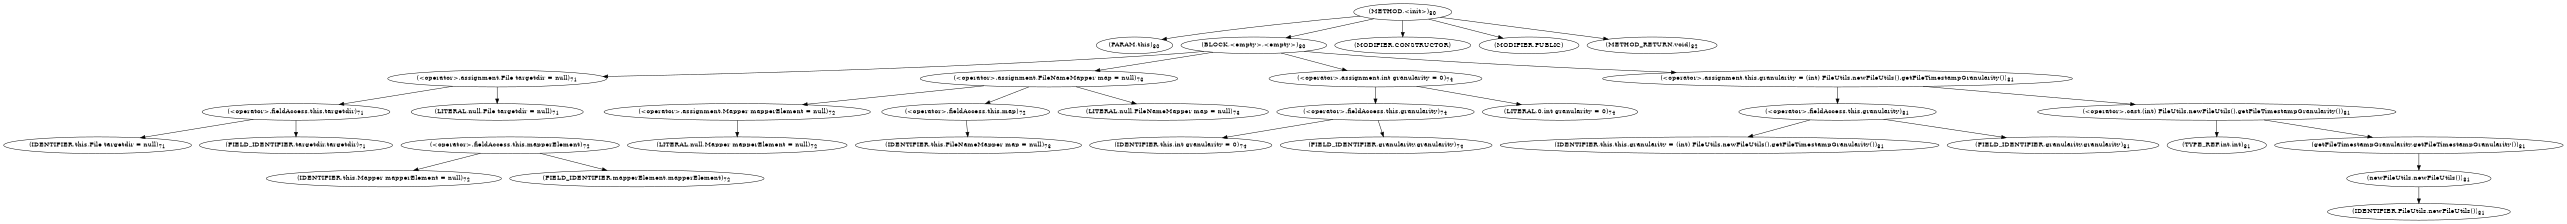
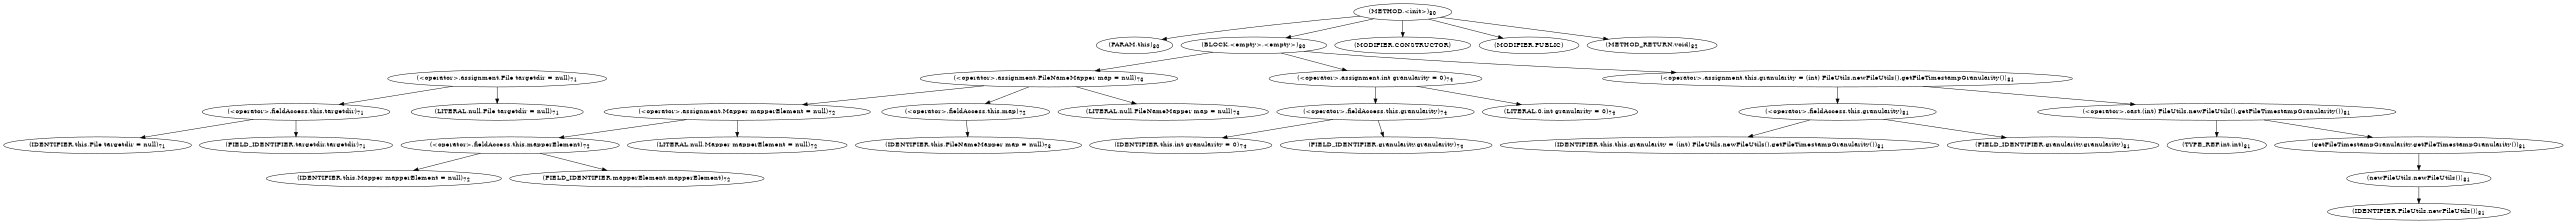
edge "(BLOCK,<empty>,<empty>)" -> "(<operator>.assignment,File targetdir = null)": removed
edge "(<operator>.assignment,Mapper mapperElement = null)" -> "(<operator>.fieldAccess,this.mapperElement)": added
